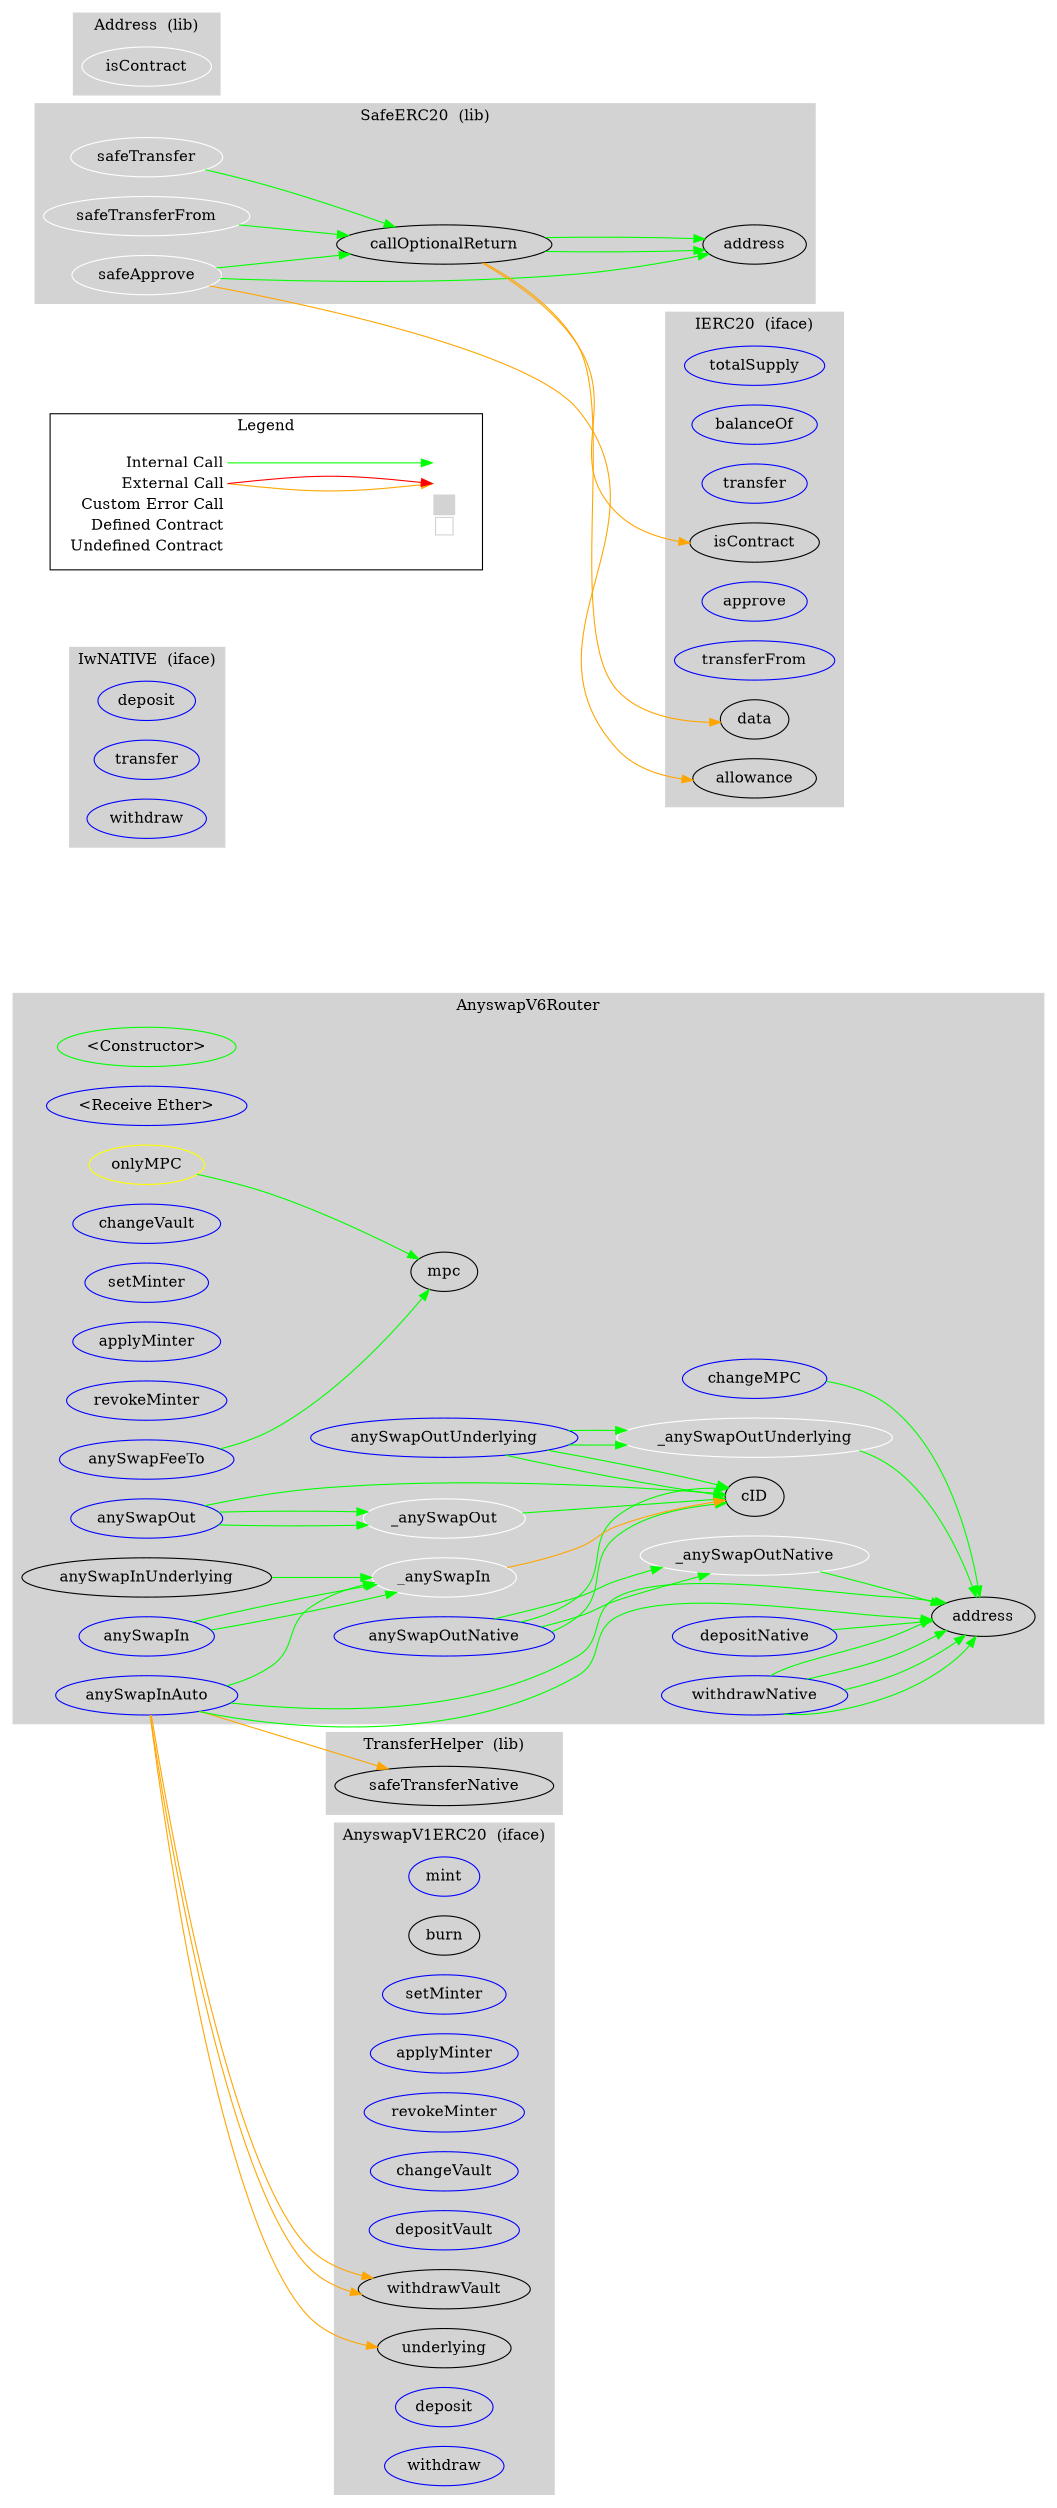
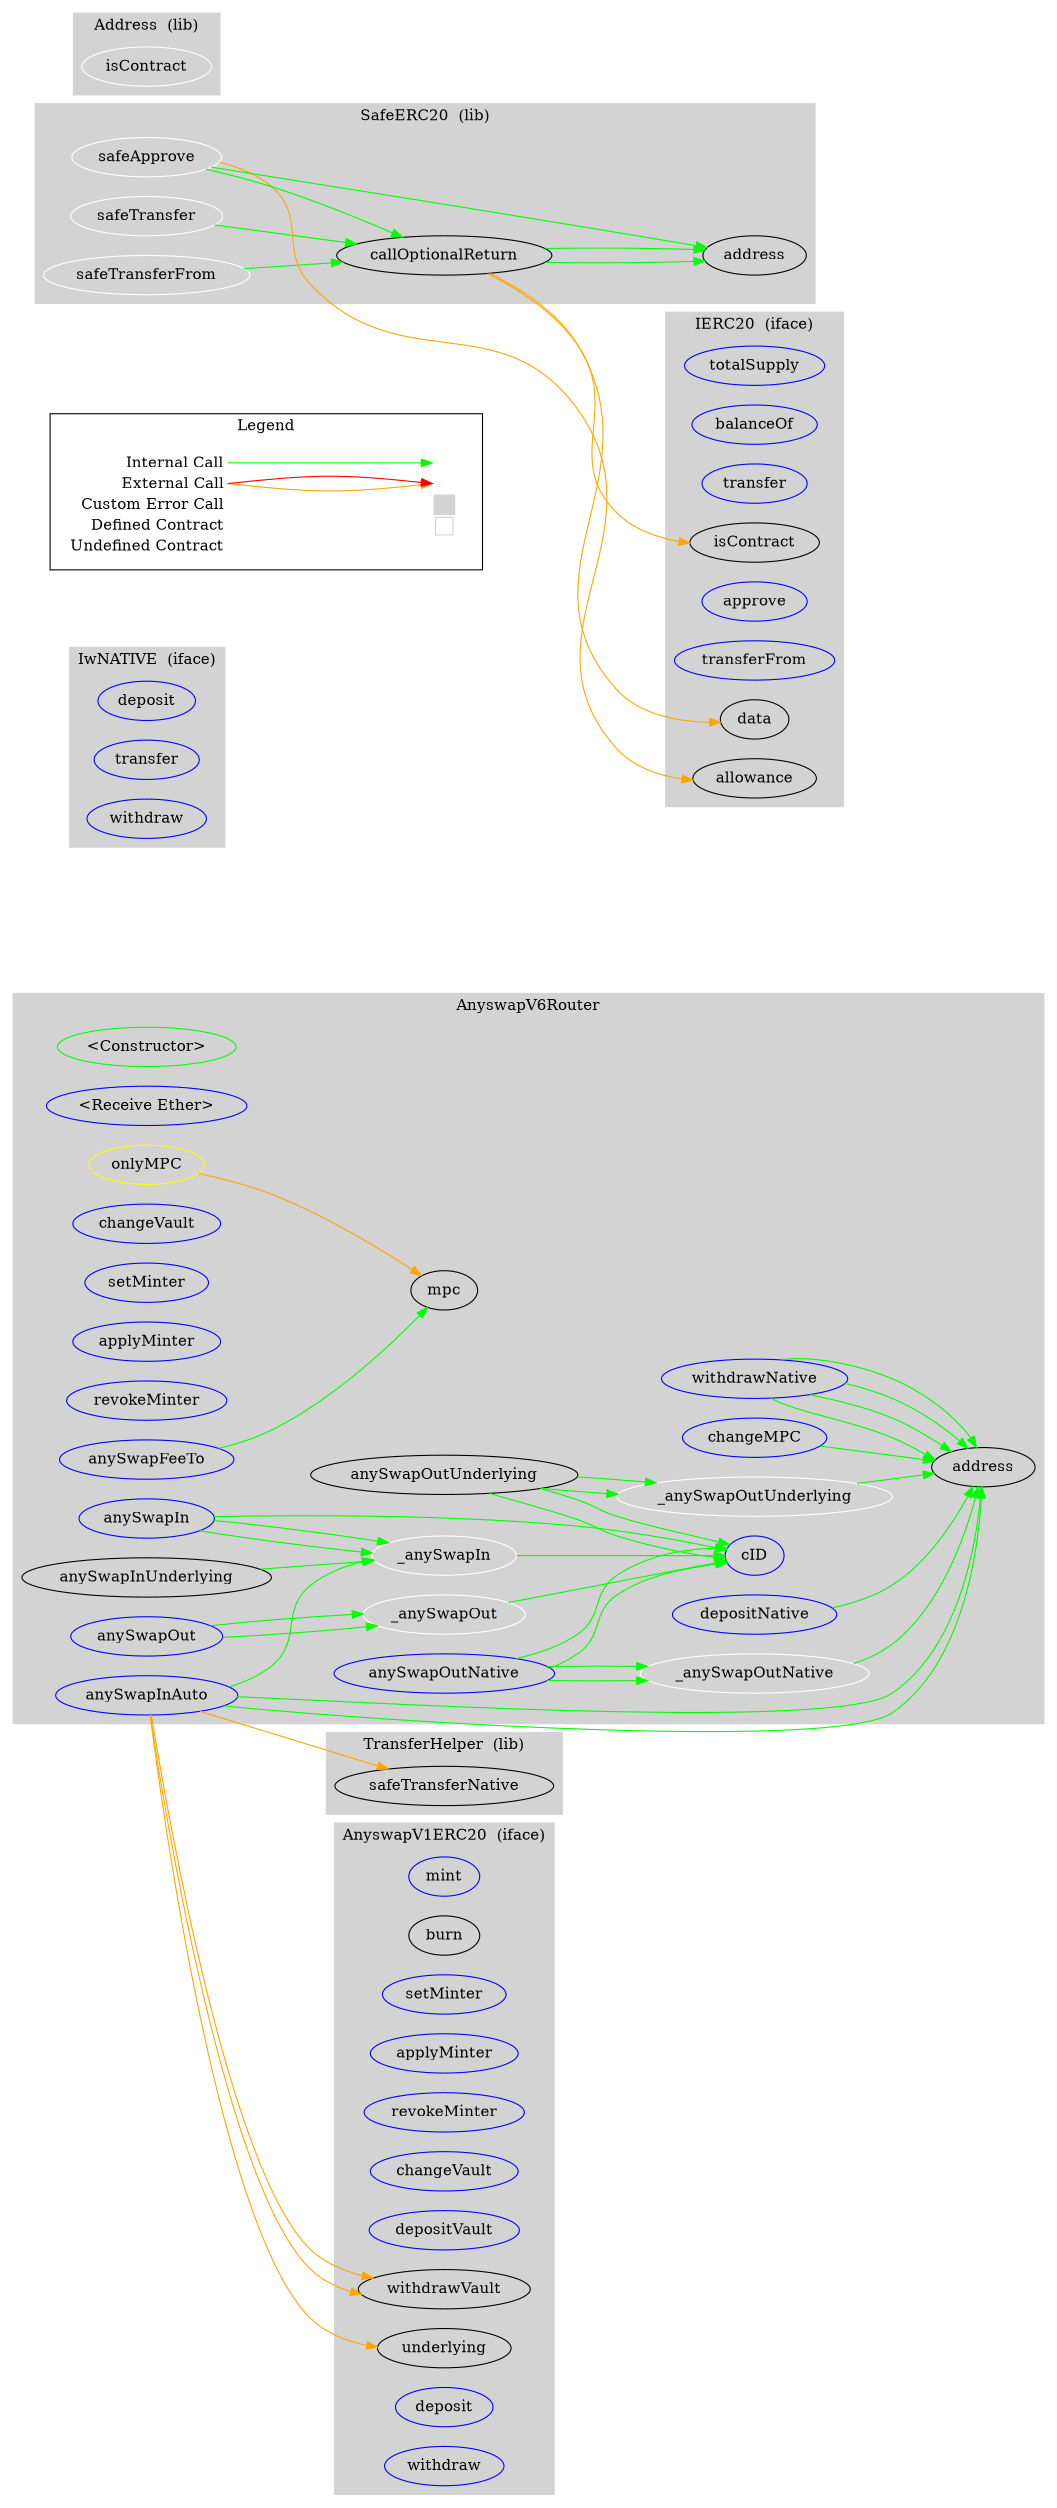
edge "onlyMPC" -> "mpc": color green -> orange
node "anySwapOutUnderlying": color blue -> black
edge "anySwapOut" -> "cID": now "anySwapIn" -> "cID"
node "cID": color black -> blue
edge "_anySwapIn" -> "cID": color orange -> green
